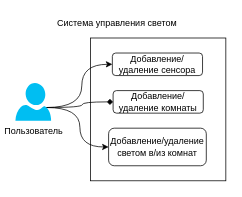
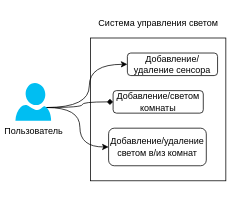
node "Система управления светом": moved (117, 23) -> (158, 23)
node "Добавление/удаление сенсора": moved (157, 64) -> (172, 64)
node "Добавление/удаление комнаты": label "Добавление/удаление комнаты" -> "Добавление/светом комнаты"
